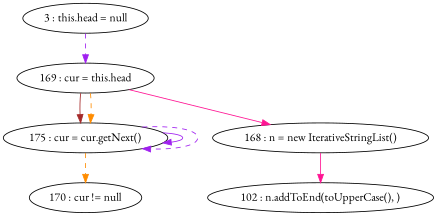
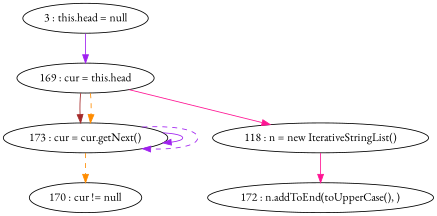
edge "3 : this.head = null" -> "169 : cur = this.head": style dashed -> solid
node "175 : cur = cur.getNext()": label "175 : cur = cur.getNext()" -> "173 : cur = cur.getNext()"
node "168 : n = new IterativeStringList()": label "168 : n = new IterativeStringList()" -> "118 : n = new IterativeStringList()"
node "102 : n.addToEnd(toUpperCase(), )": label "102 : n.addToEnd(toUpperCase(), )" -> "172 : n.addToEnd(toUpperCase(), )"
